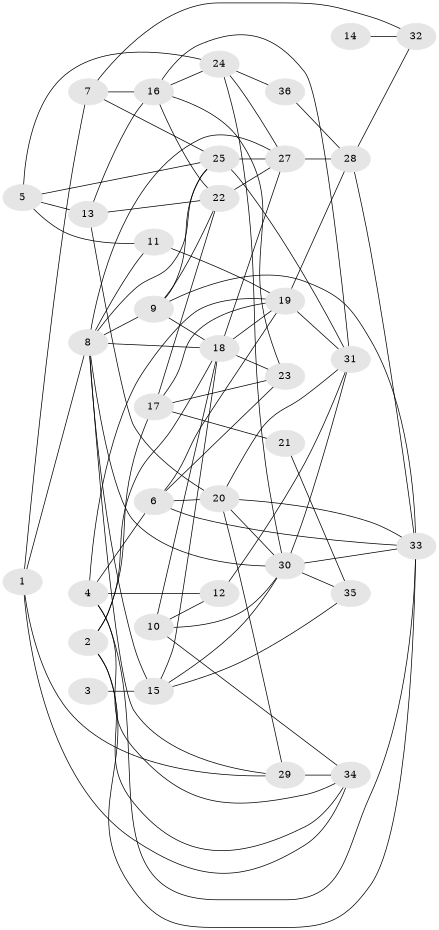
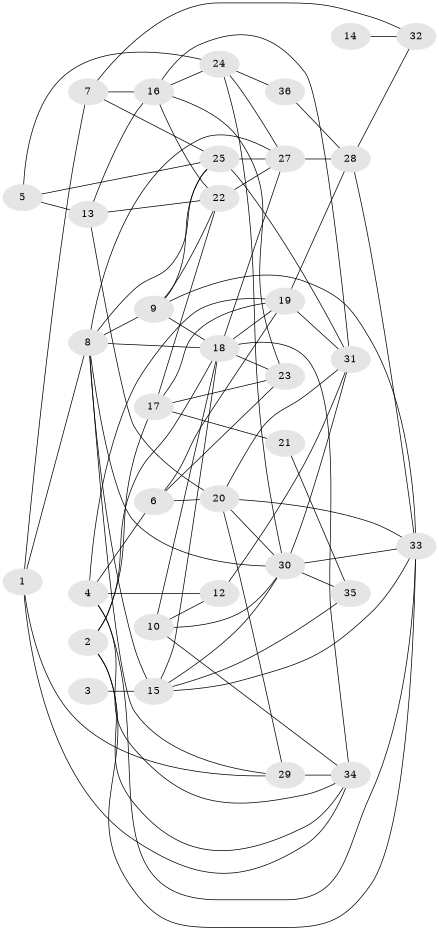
node "11": removed
edge "18" -- "34": added
edge "6" -- "33": now "15" -- "33"
